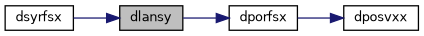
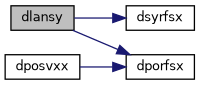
edge "dsyrfsx" -> "dlansy": reversed
edge "dporfsx" -> "dposvxx": reversed
